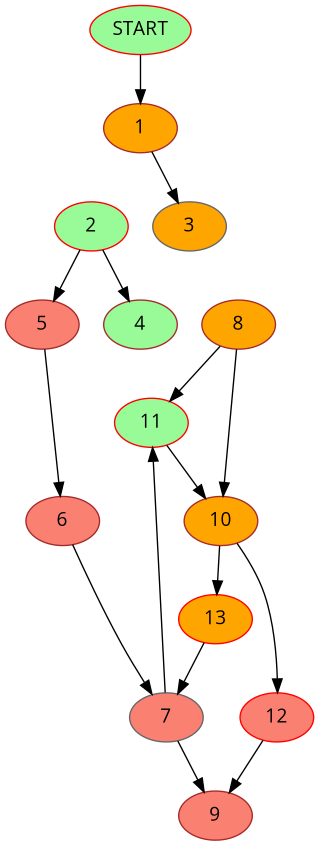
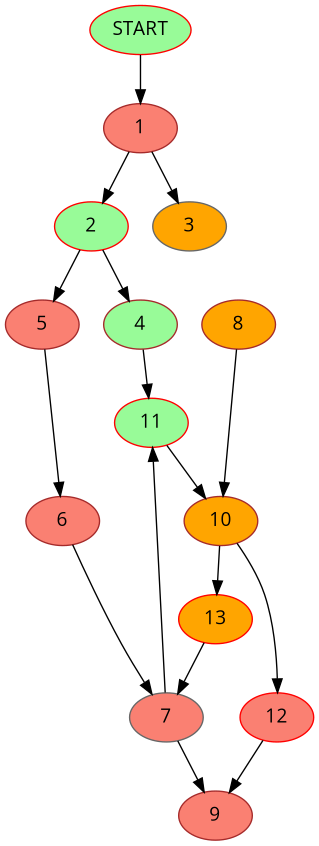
node "1": fillcolor orange -> salmon
edge "1" -> "2": added
edge "8" -> "11": now "4" -> "11"
